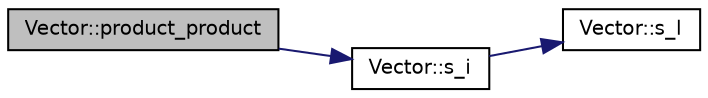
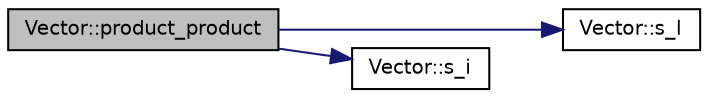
edge "Vector::s_i" -> "Vector::s_l": now "Vector::product_product" -> "Vector::s_l"
